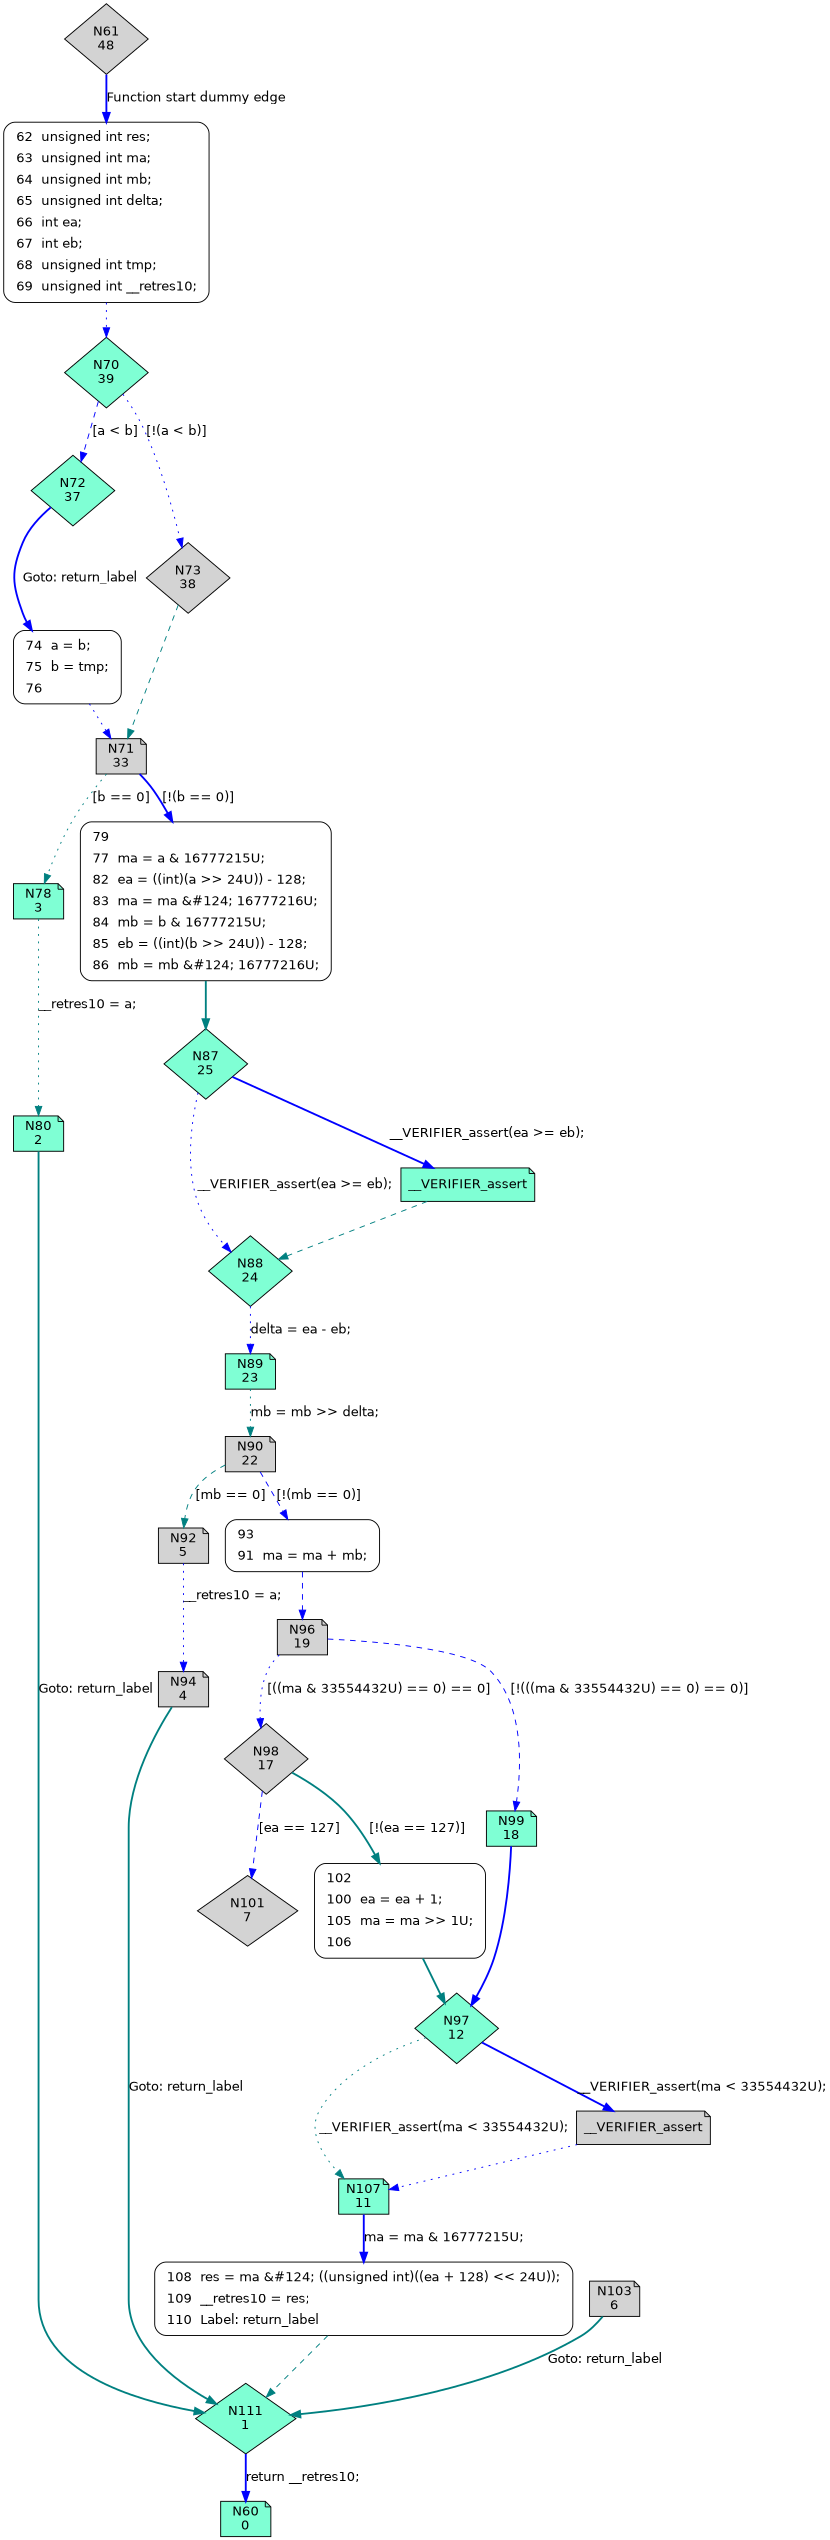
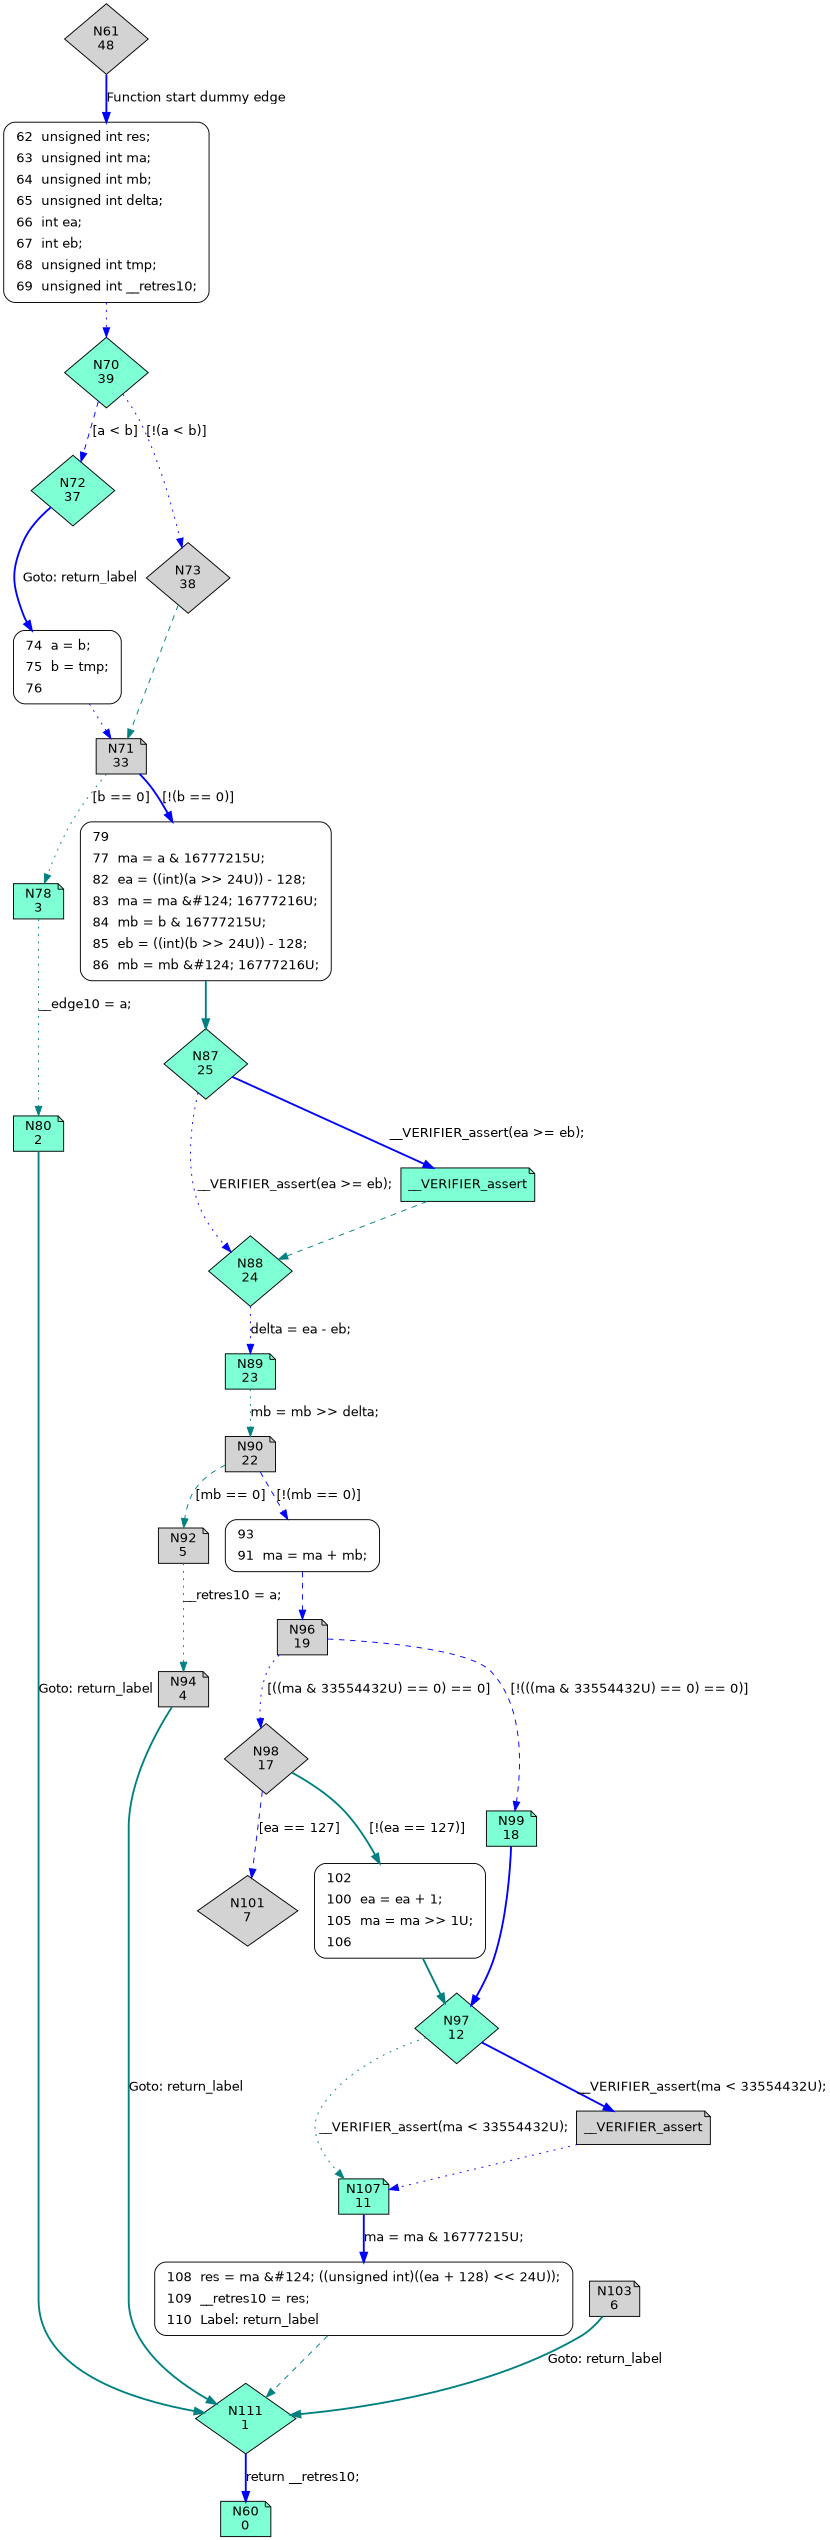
edge "N78 3" -> "N80 2": label "__retres10 = a;" -> "__edge10 = a;"
edge "N92 5" -> "N94 4": color blue -> teal
